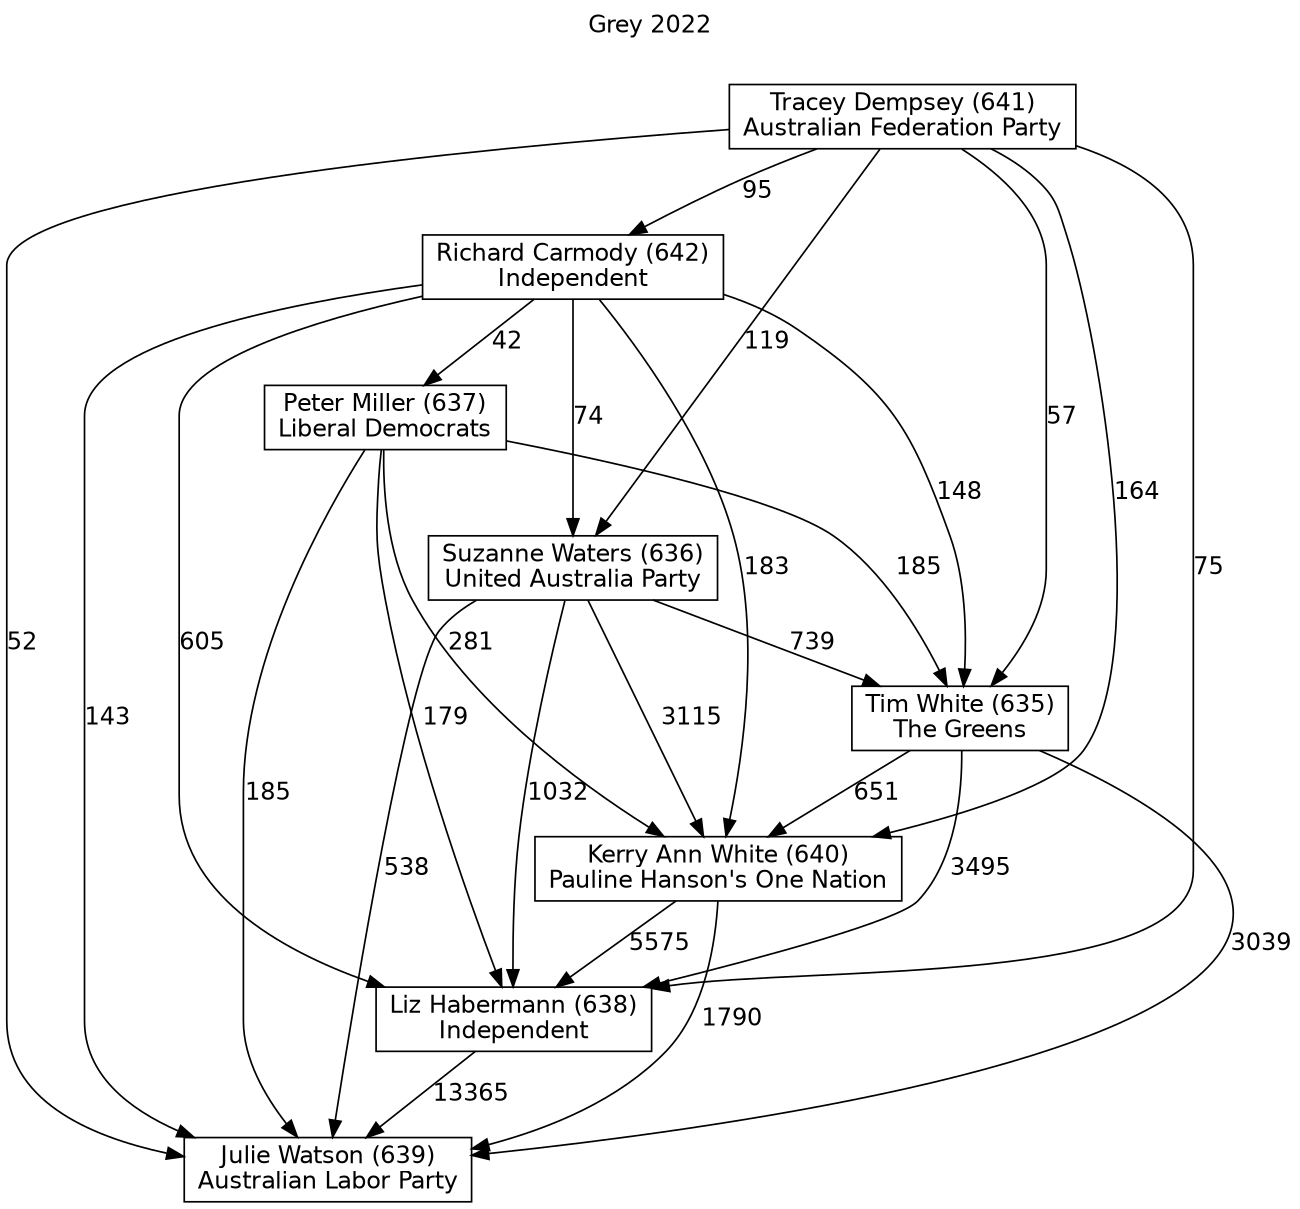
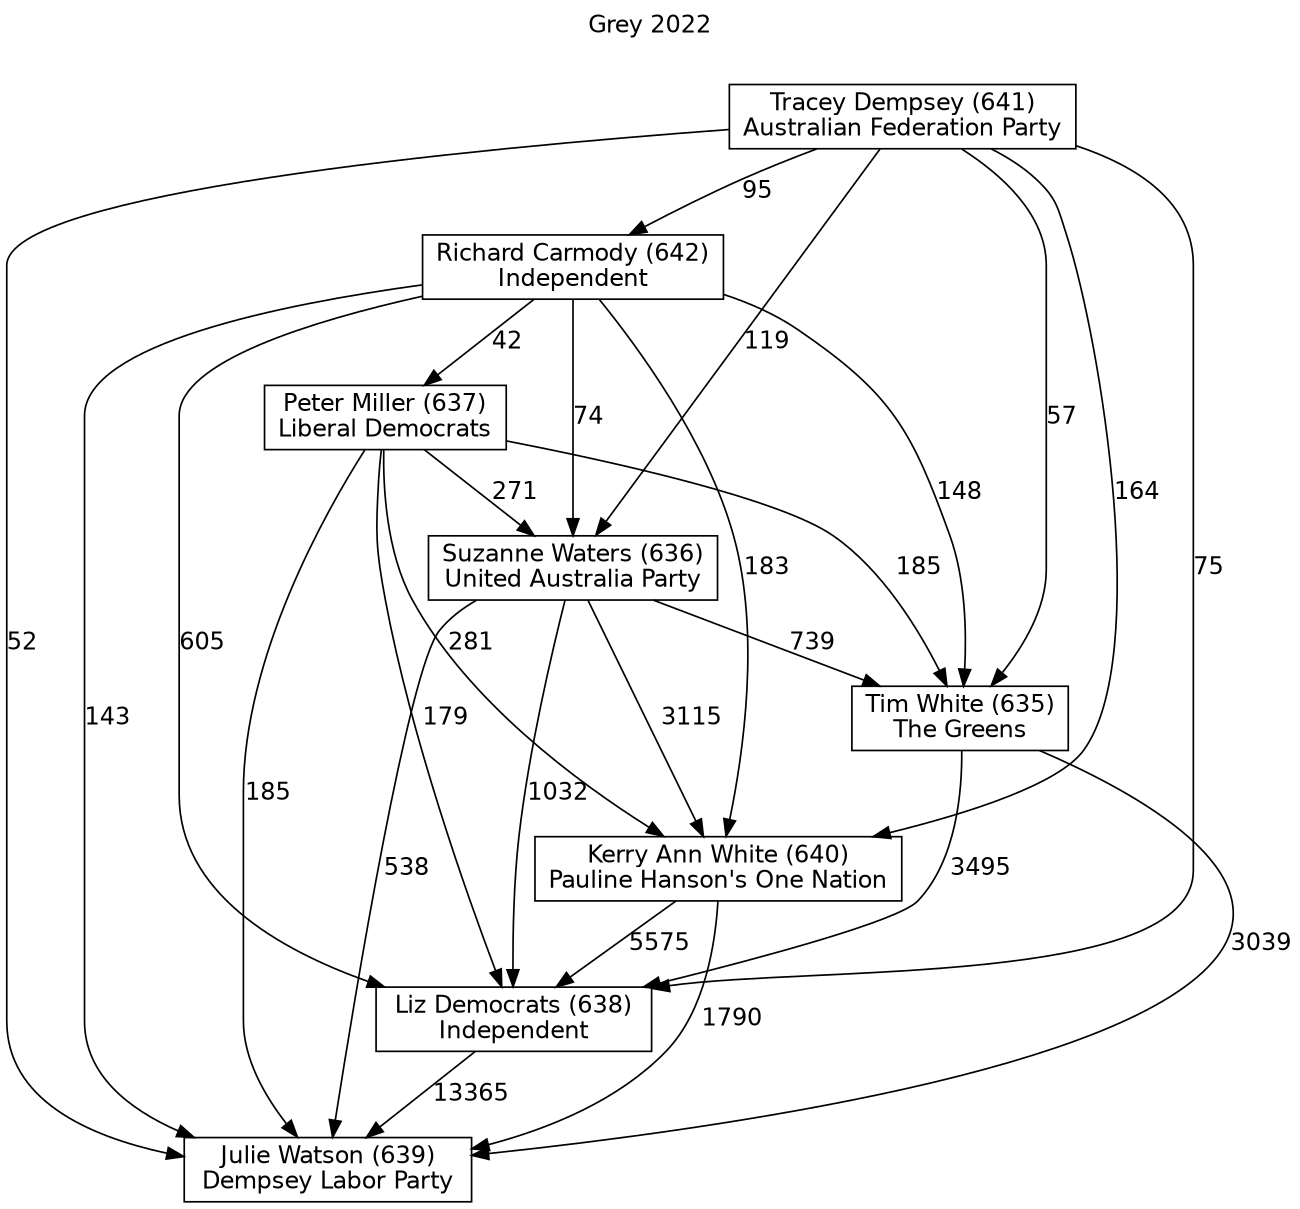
edge "Peter Miller (637) Liberal Democrats" -> "Suzanne Waters (636) United Australia Party": added, label "271"
edge "Tim White (635) The Greens" -> "Kerry Ann White (640) Pauline Hanson's One Nation": removed, label "651"
node "Liz Habermann (638) Independent": label "Liz Habermann (638) Independent" -> "Liz Democrats (638) Independent"
node "Julie Watson (639) Australian Labor Party": label "Julie Watson (639) Australian Labor Party" -> "Julie Watson (639) Dempsey Labor Party"
